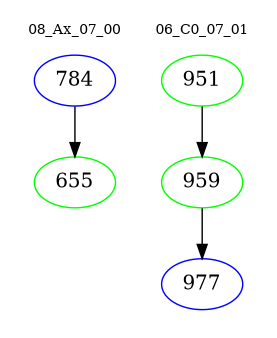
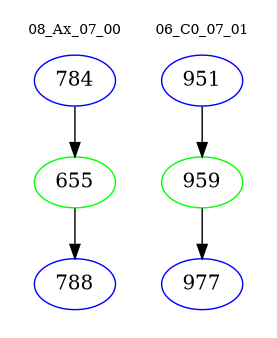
node "951": color green -> blue
node "788": added
